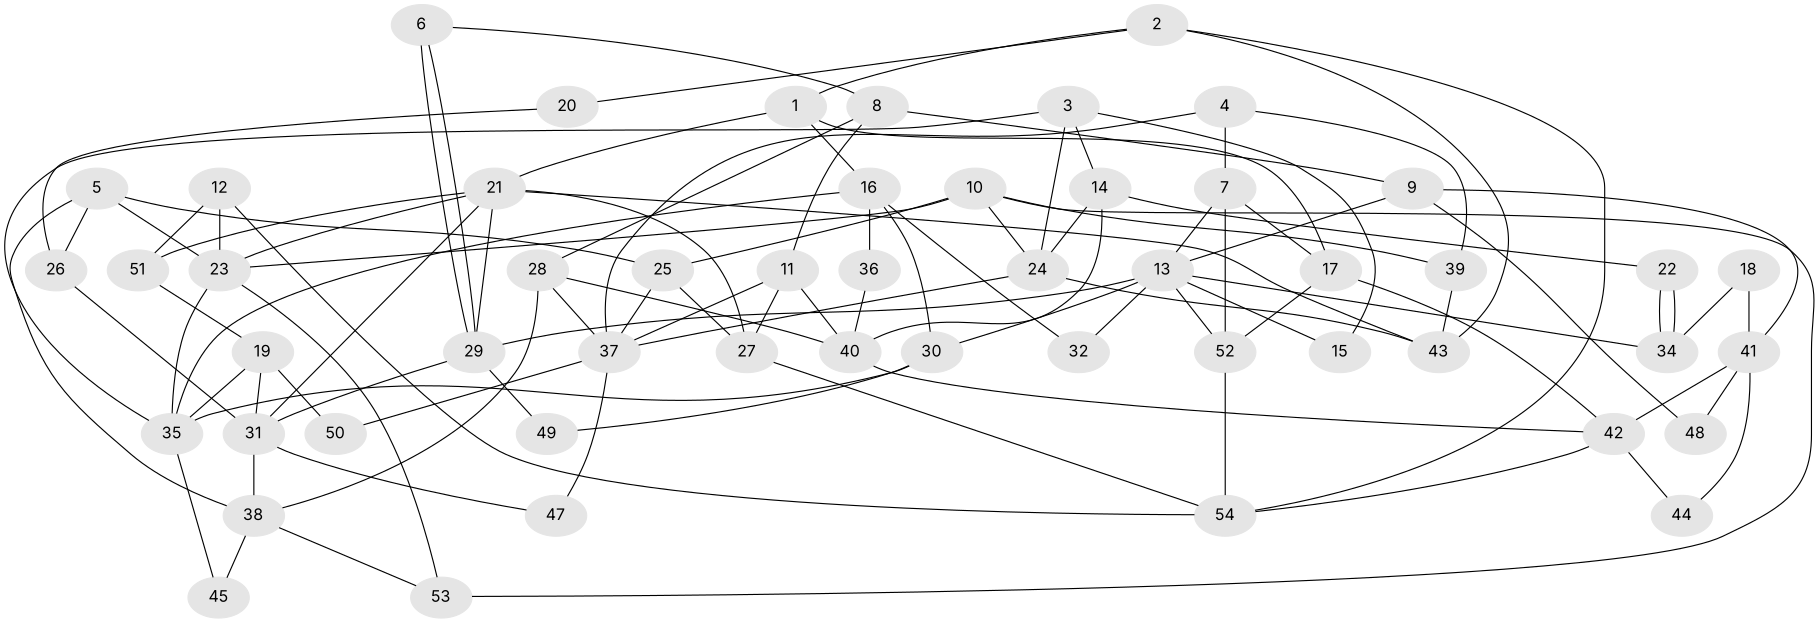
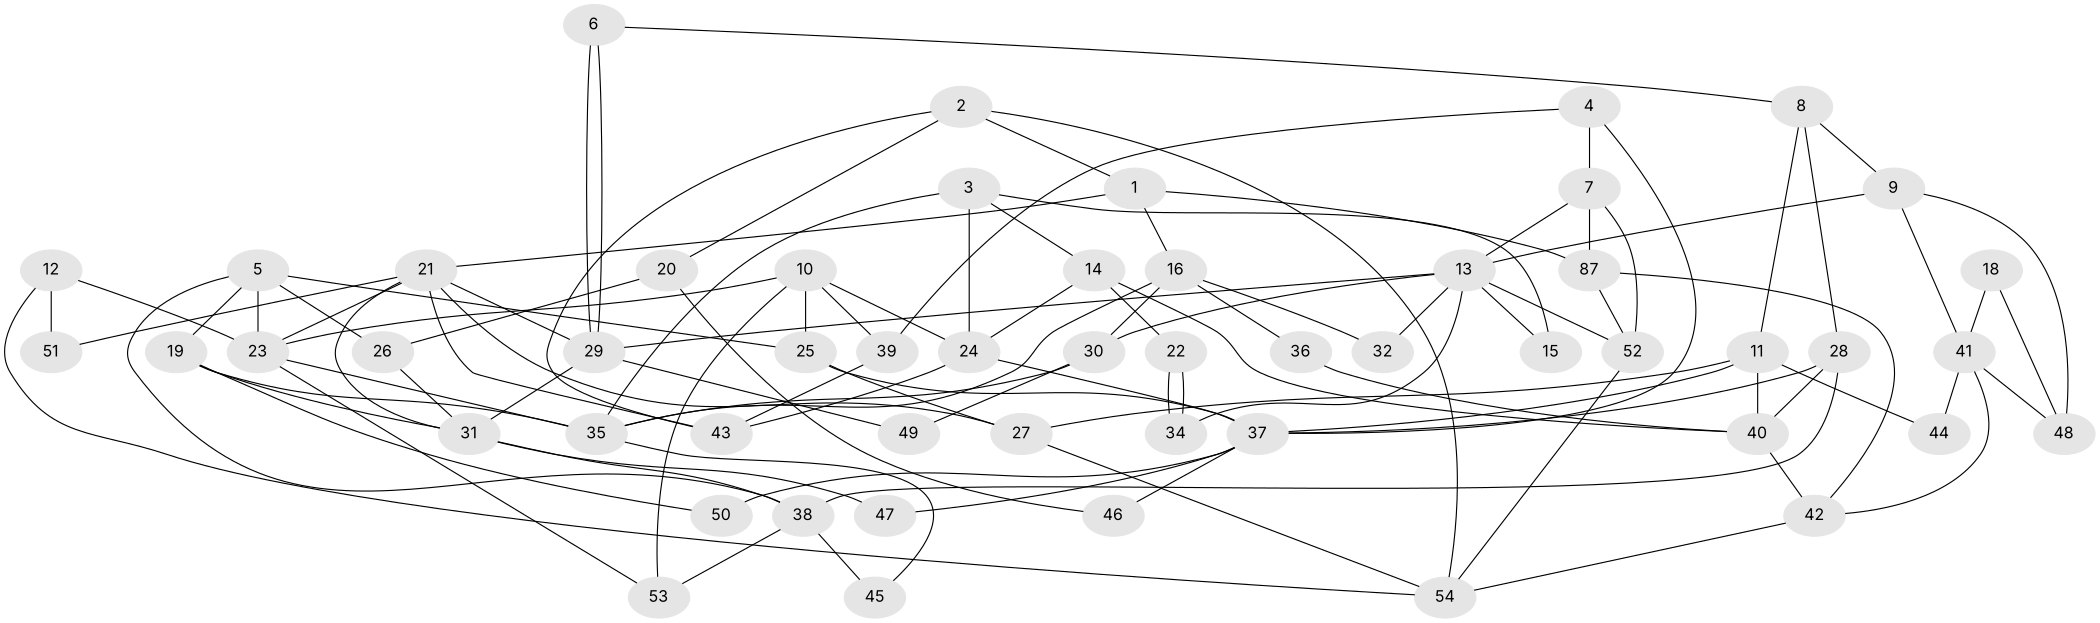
node "17": label "17" -> "87"
edge "18" -- "34": now "18" -- "48"
edge "51" -- "19": now "5" -- "19"
edge "42" -- "44": now "11" -- "44"
node "46": added
